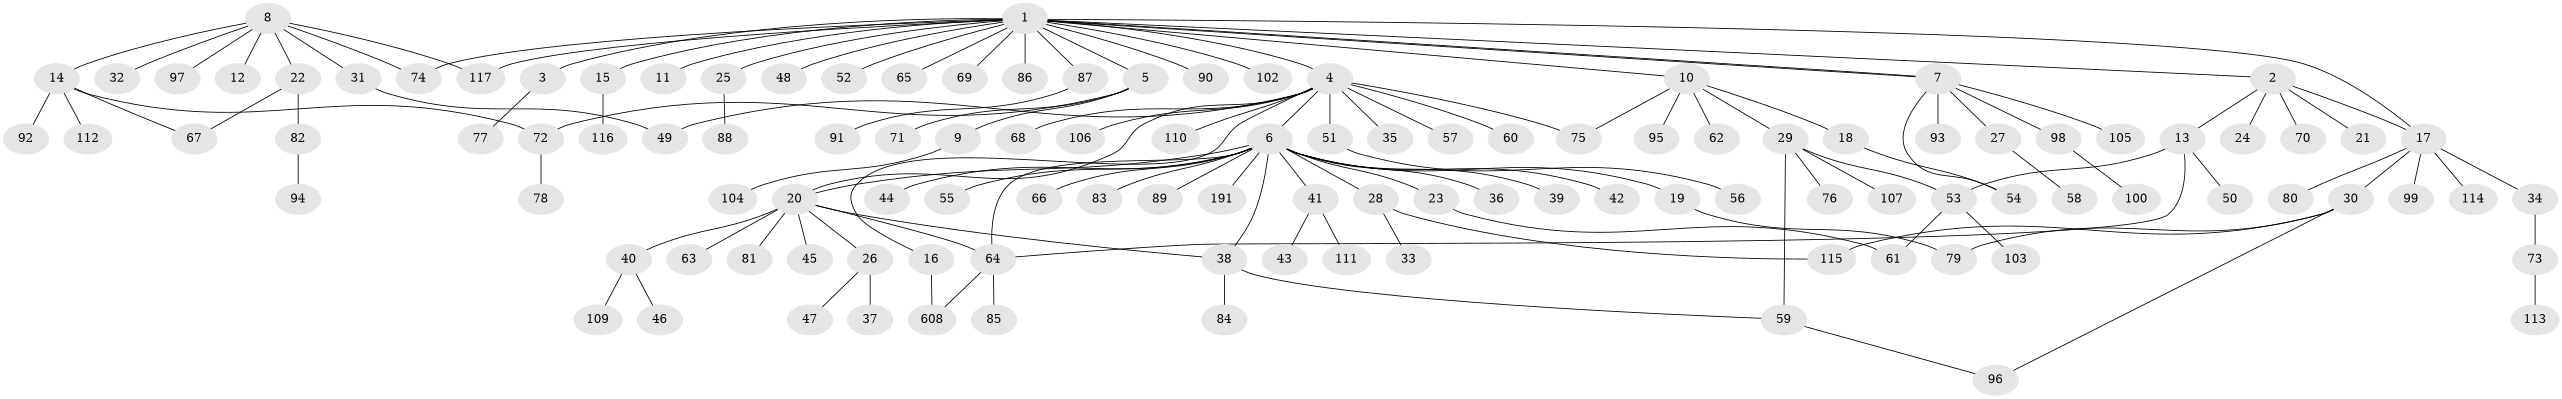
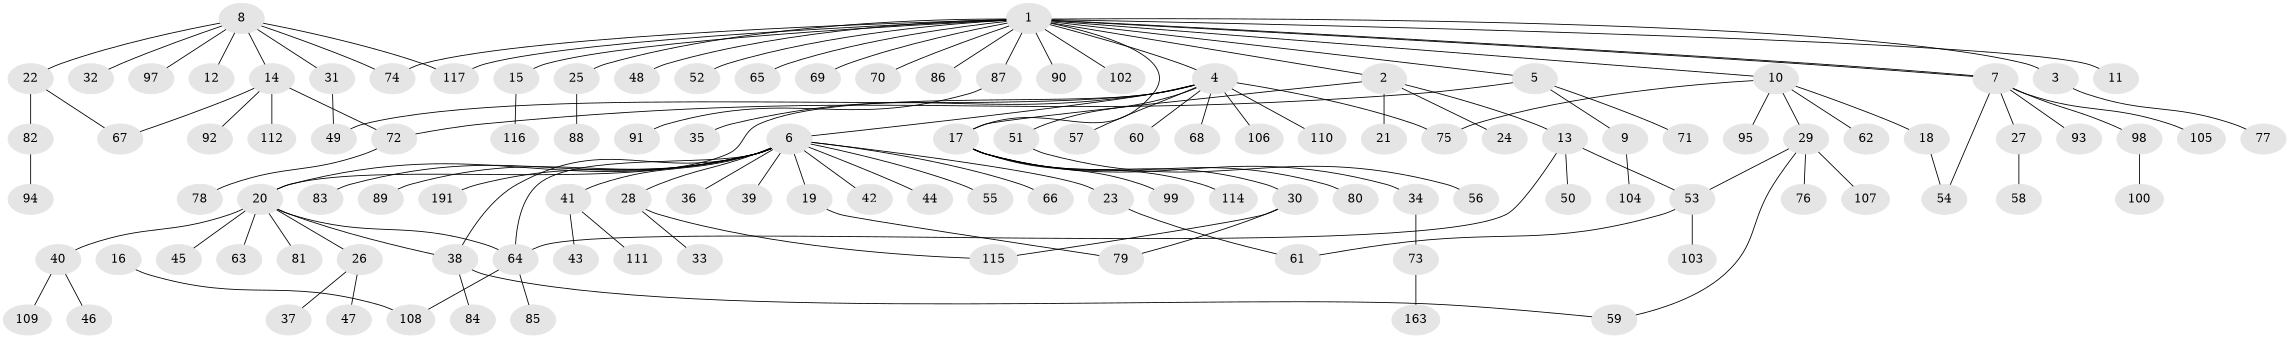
edge "2" -- "70": now "1" -- "70"
edge "4" -- "16": removed
node "608": label "608" -> "108"
node "113": label "113" -> "163"
node "96": removed
